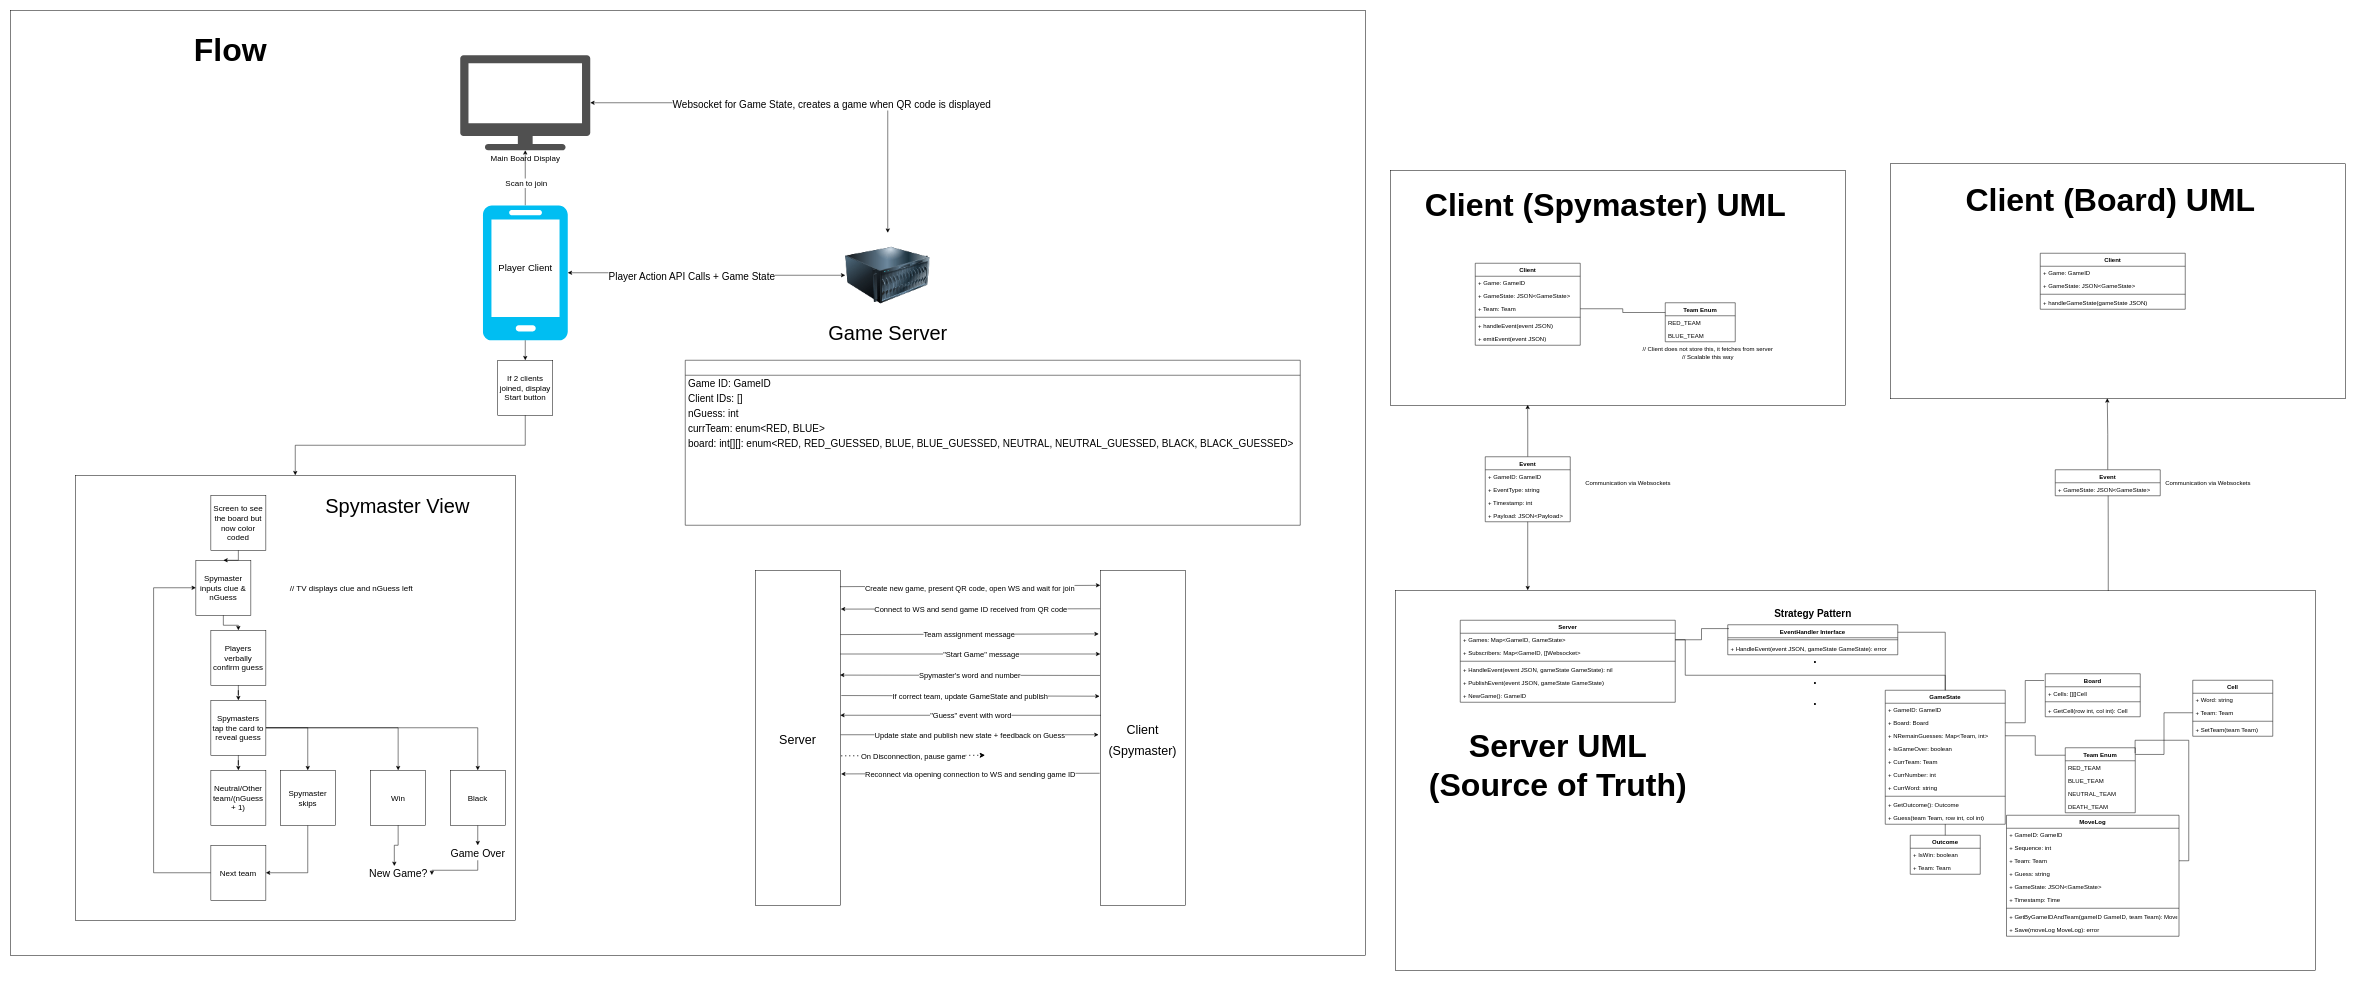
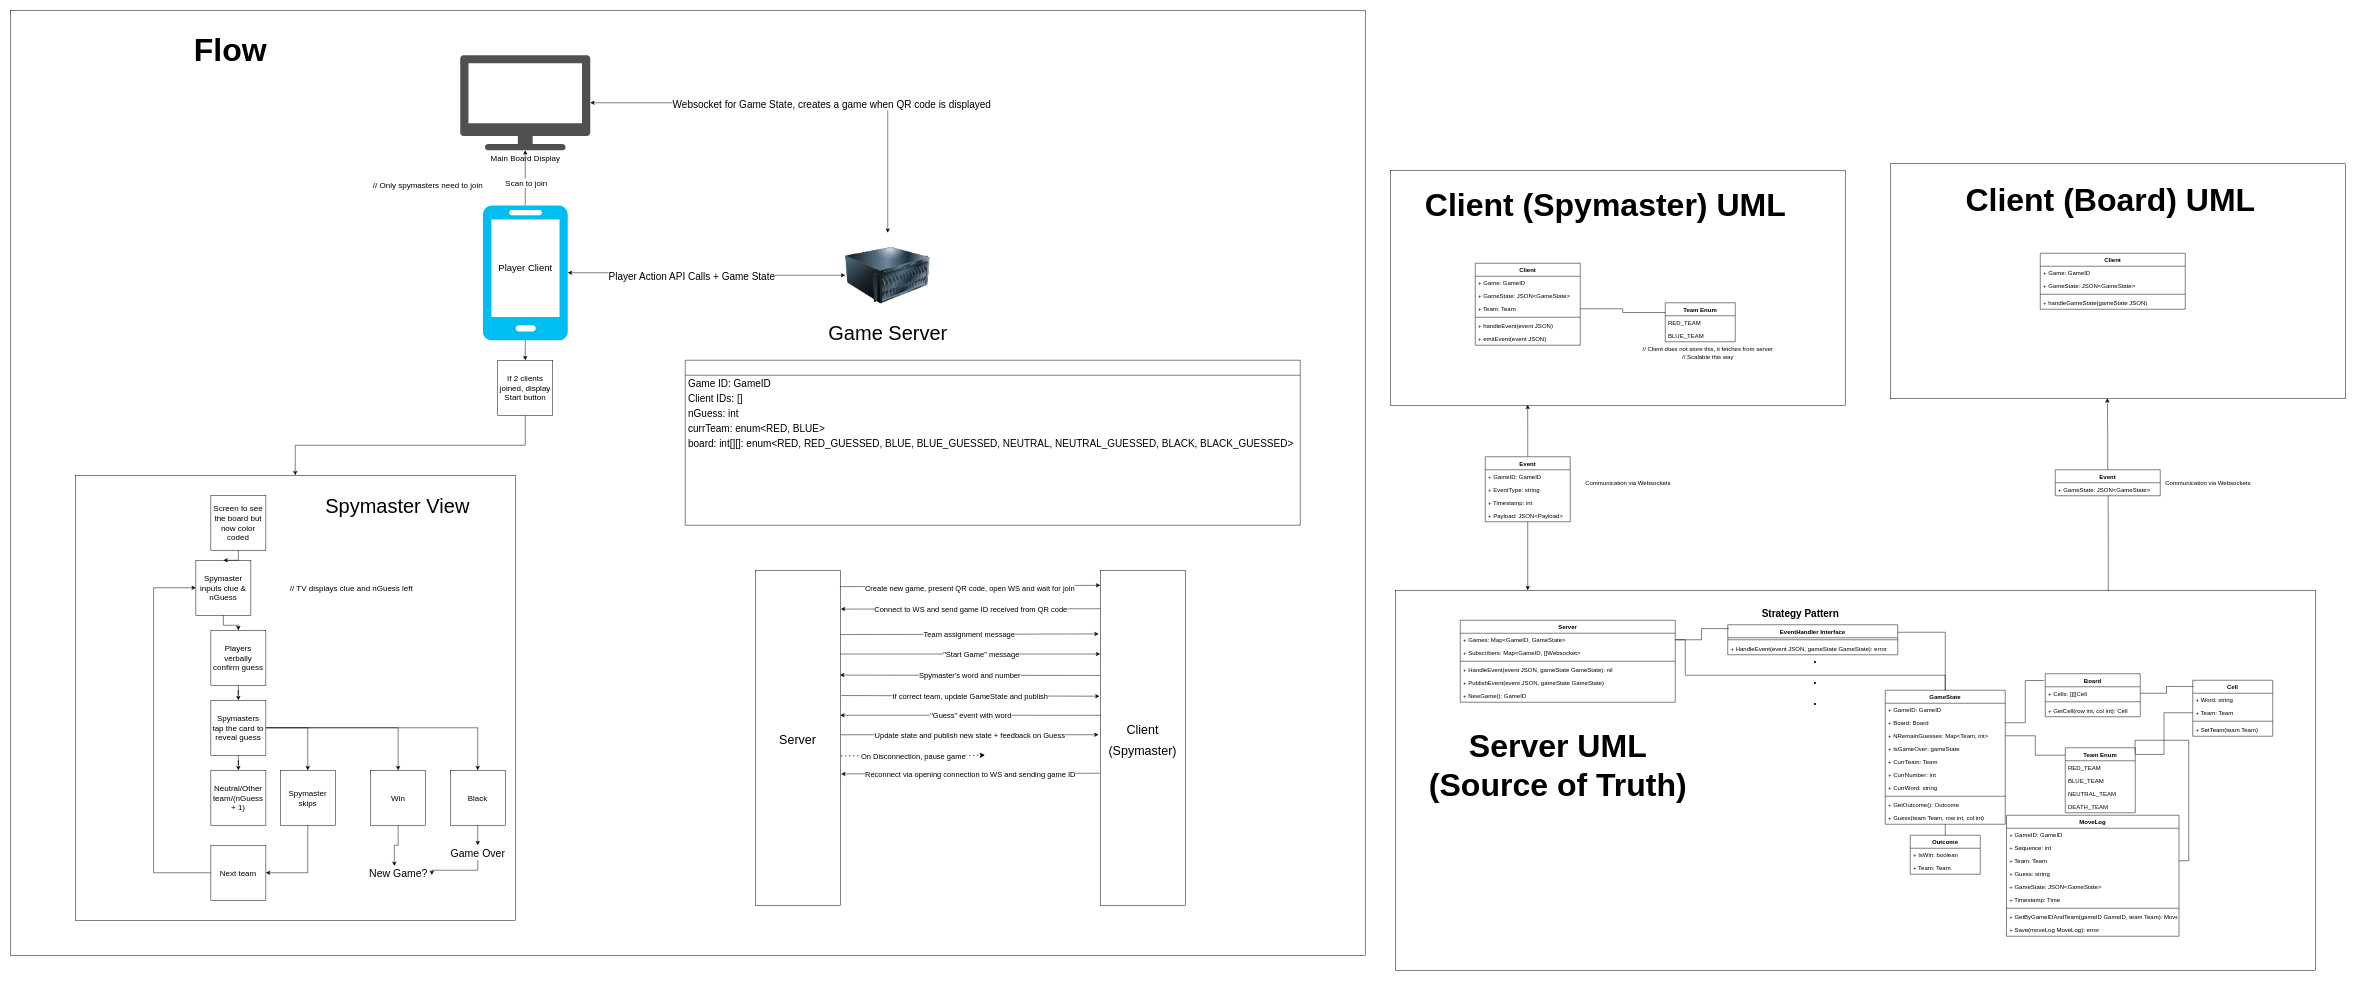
node "// Only spymasters need to join": added
node "Strategy Pattern": moved (1813, 613) -> (1800, 613)
edge "+ Cells: [][]Cell" -- "Cell": added
node "+ IsGameOver: boolean": label "+ IsGameOver: boolean" -> "+ IsGameOver: gameState"
